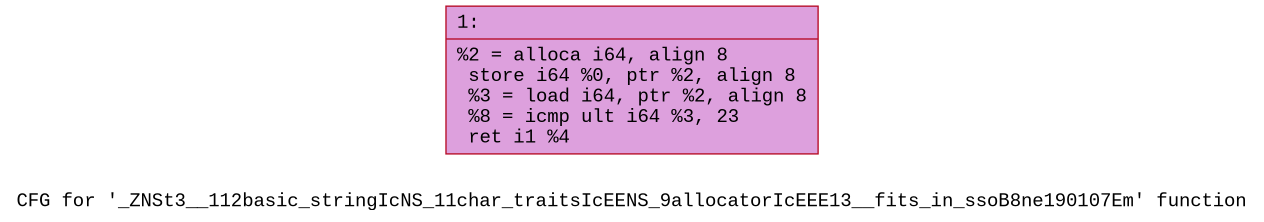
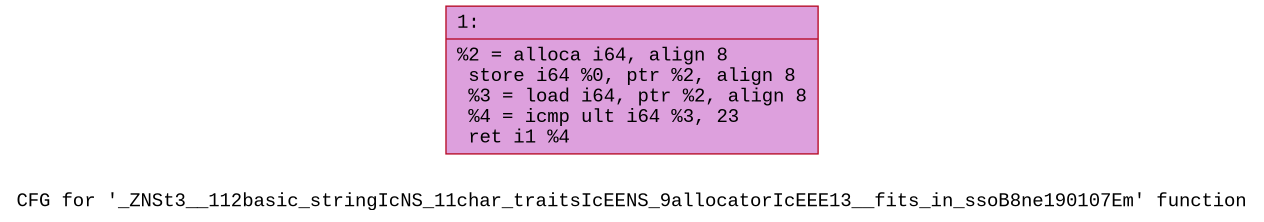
node "1:": text "%8 = icmp ult i64 %3, 23" -> "%4 = icmp ult i64 %3, 23"
